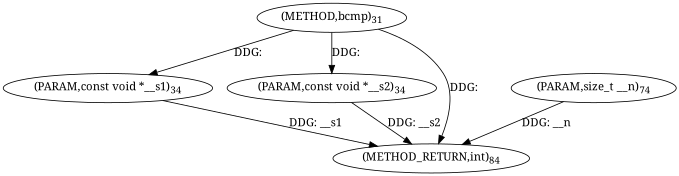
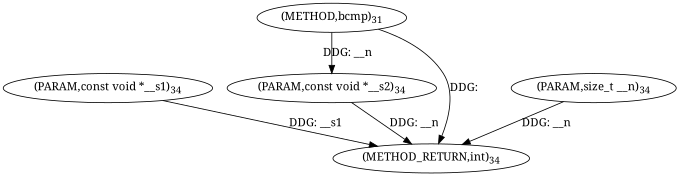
edge "(METHOD,bcmp)" -> "(PARAM,const void *__s1)": removed, label "DDG:"
edge "(METHOD,bcmp)" -> "(PARAM,const void *__s2)": label "DDG: " -> "DDG: __n"
node "(PARAM,size_t __n)": text "74" -> "34"
edge "(PARAM,const void *__s2)" -> "(METHOD_RETURN,int)": label "DDG: __s2" -> "DDG: __n"
node "(METHOD_RETURN,int)": text "84" -> "34"
